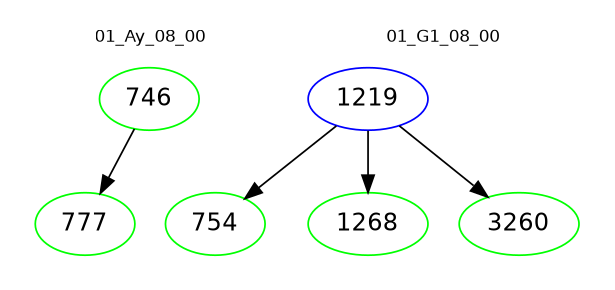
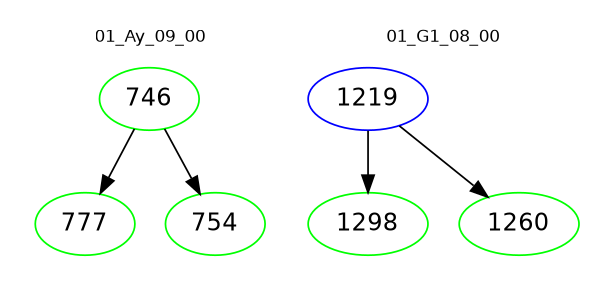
cluster "01_Ay_08_00": label "01_Ay_08_00" -> "01_Ay_09_00"
edge "1219" -> "754": now "746" -> "754"
node "1268": label "1268" -> "1298"
node "3260": label "3260" -> "1260"
